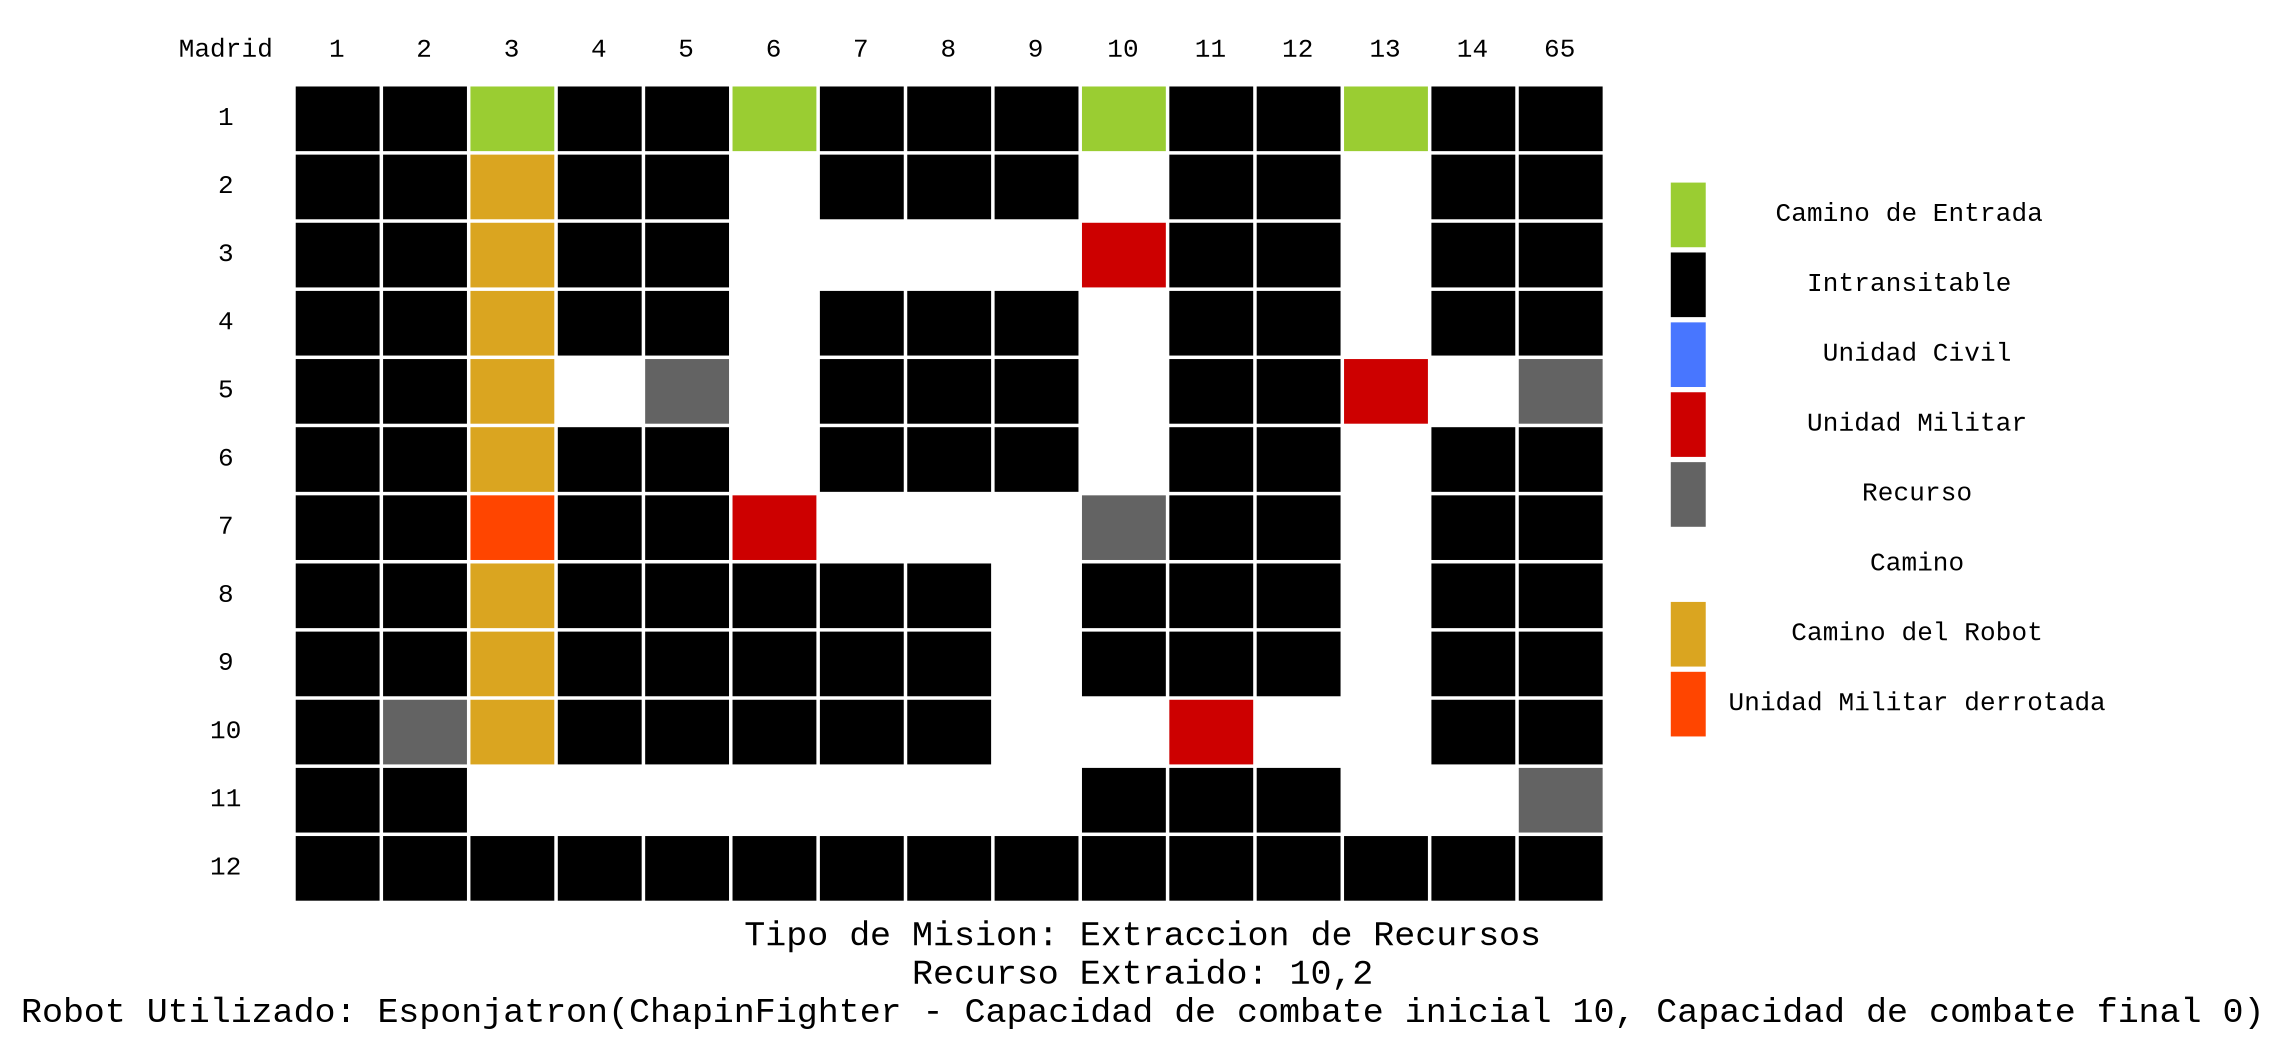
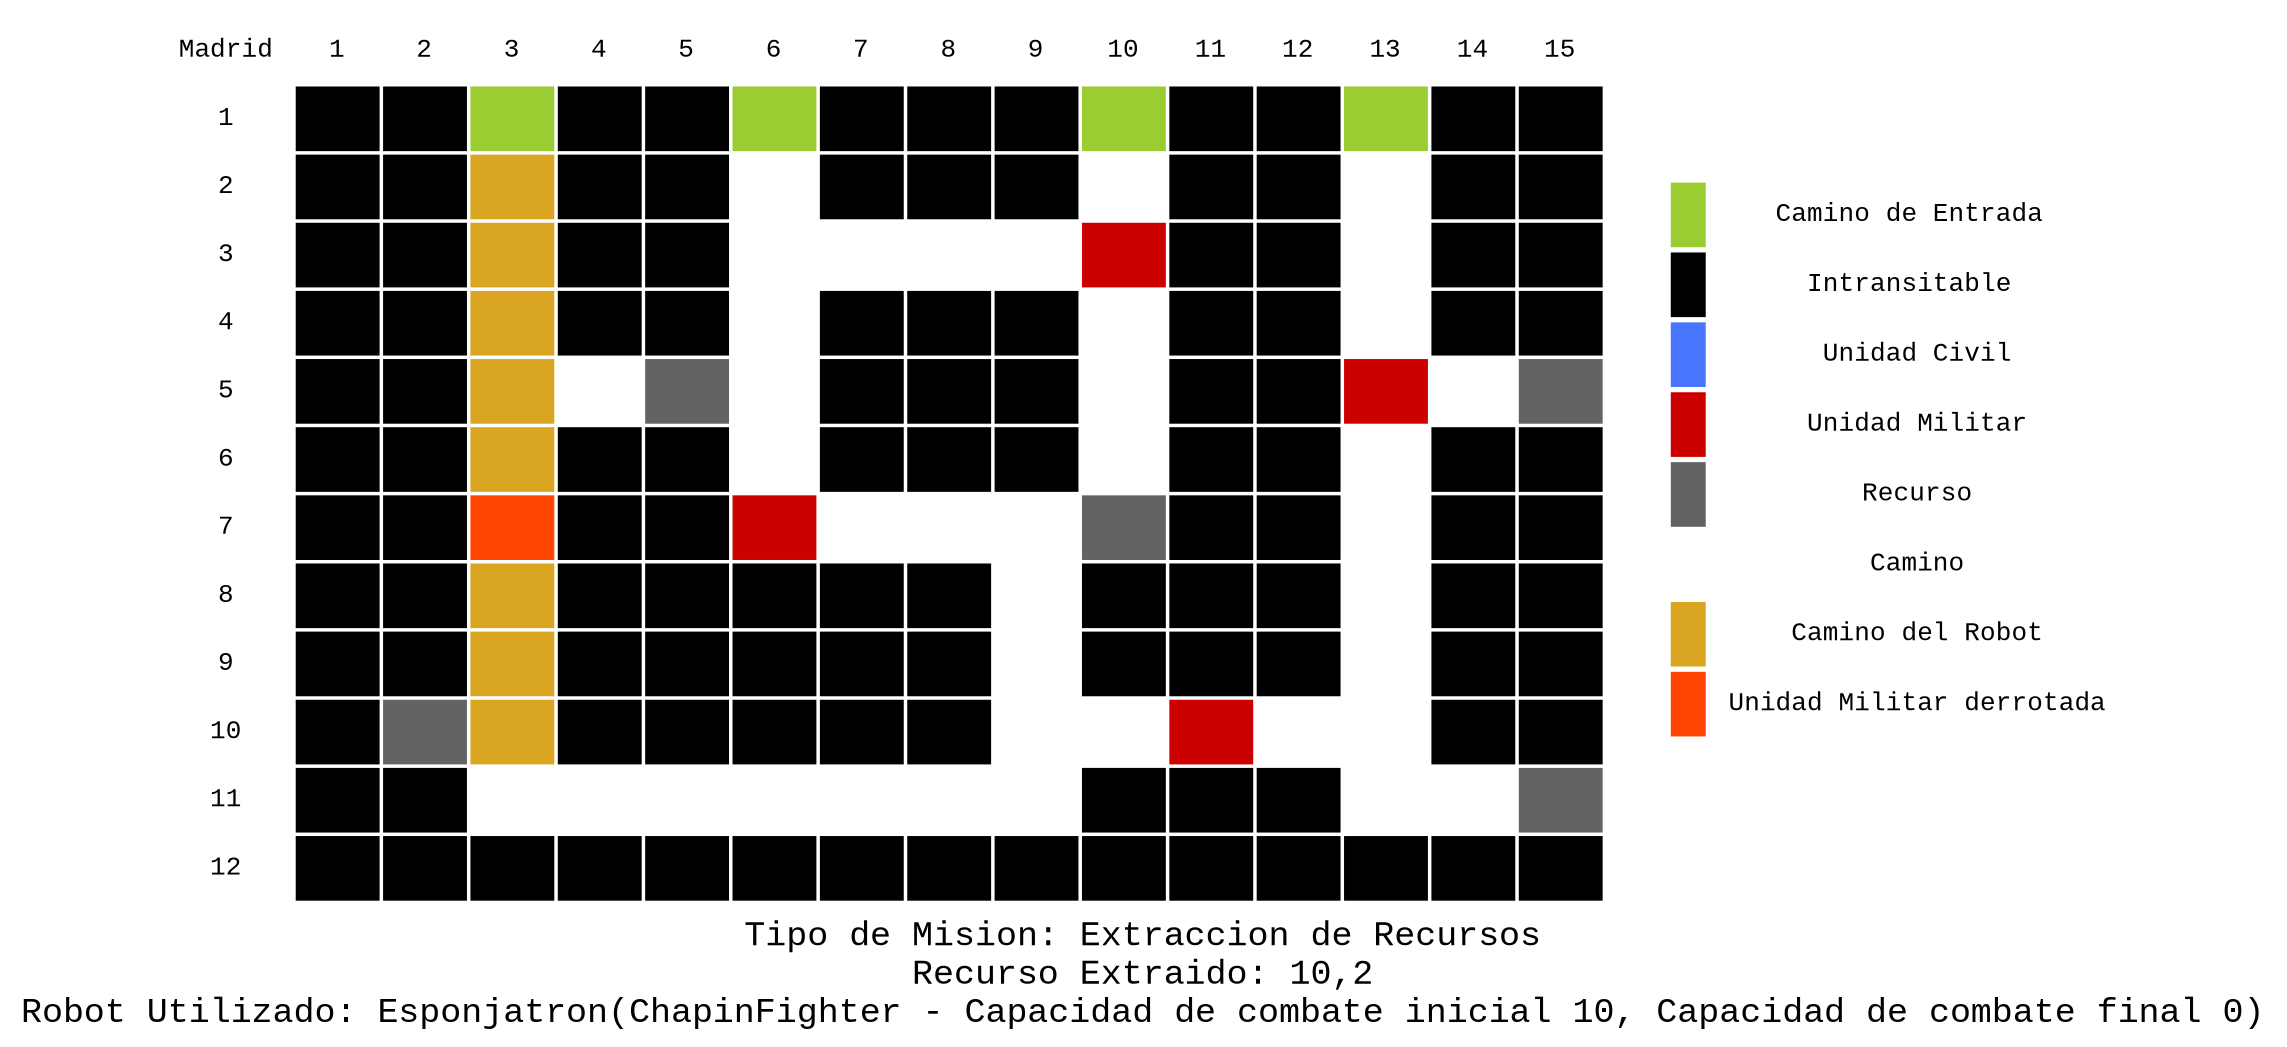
node "Madrid": text "65" -> "15"
